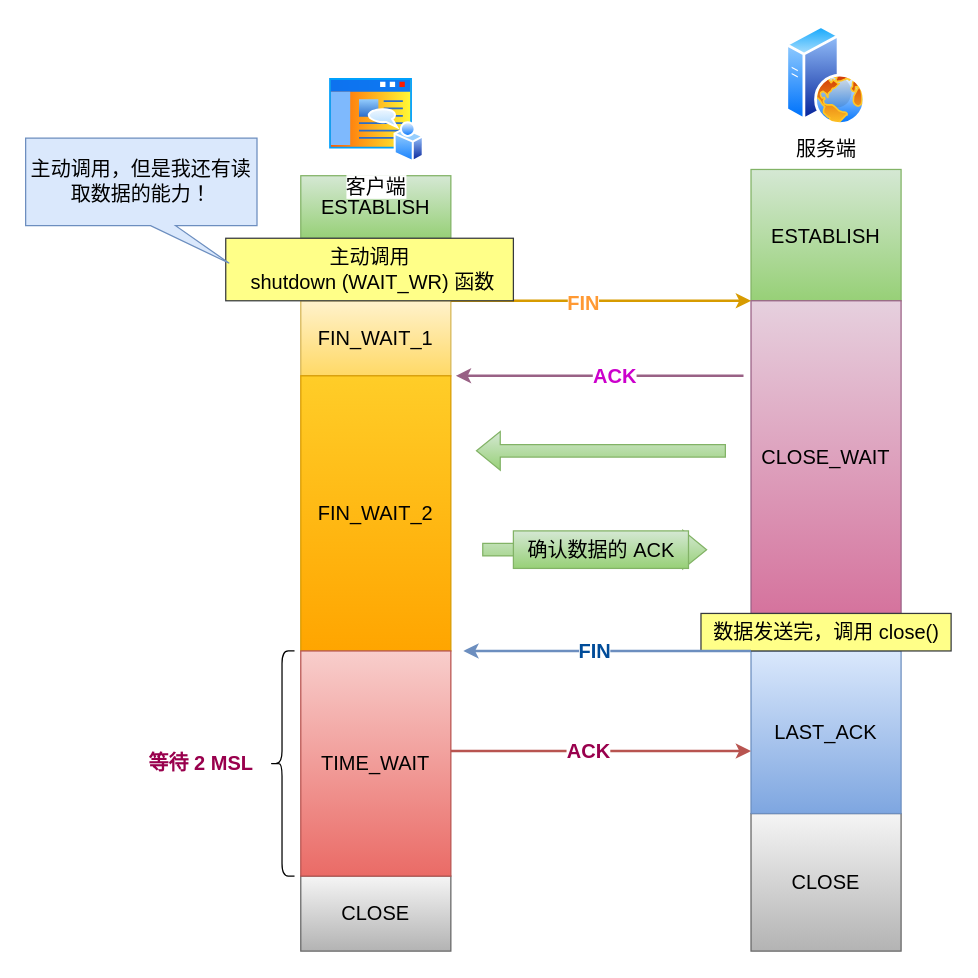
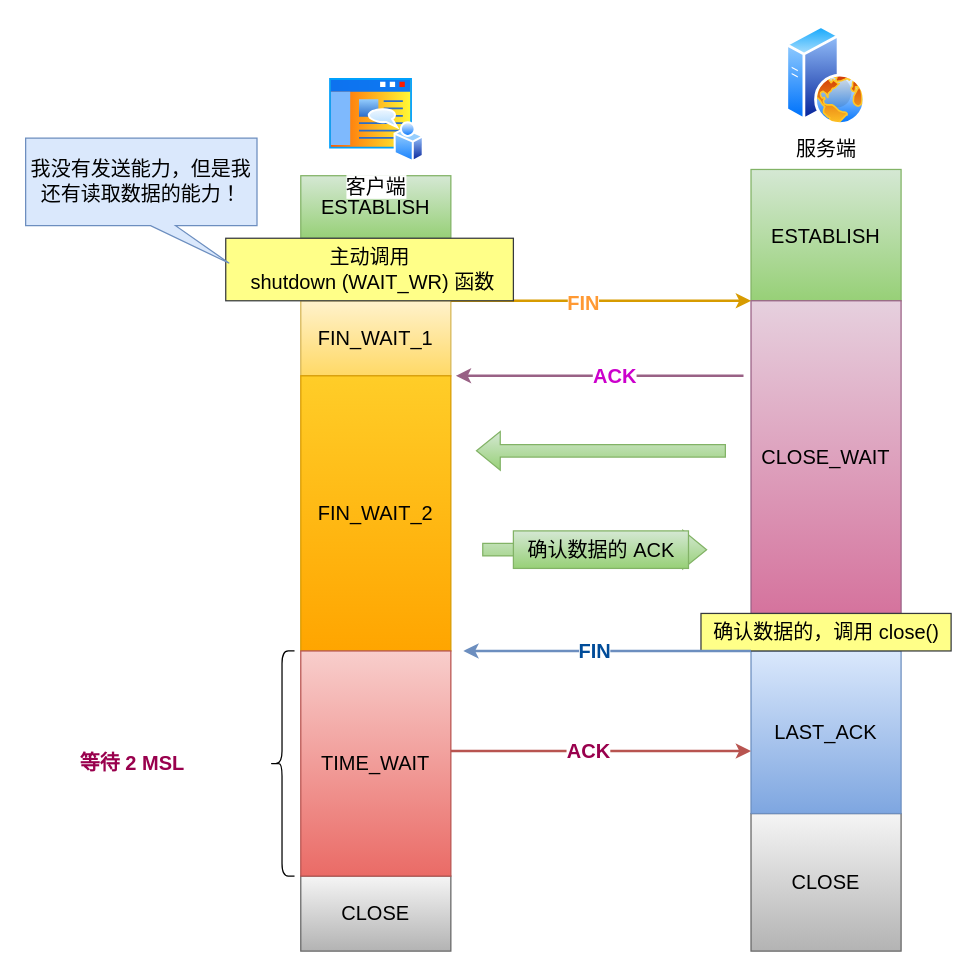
node "主动调用，但是我还有读取数据的能力！": label "主动调用，但是我还有读取数据的能力！" -> "我没有发送能力，但是我还有读取数据的能力！"
node "数据发送完，调用 close()": label "数据发送完，调用 close()" -> "确认数据的，调用 close()"
node "等待 2 MSL": moved (201, 763) -> (132, 763)
